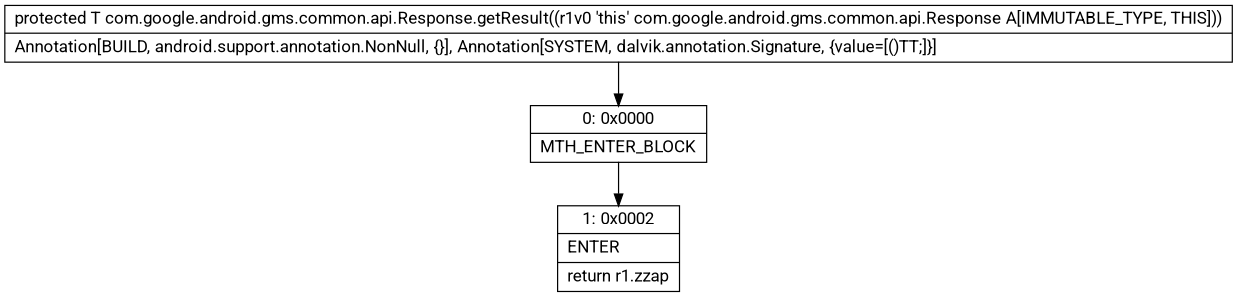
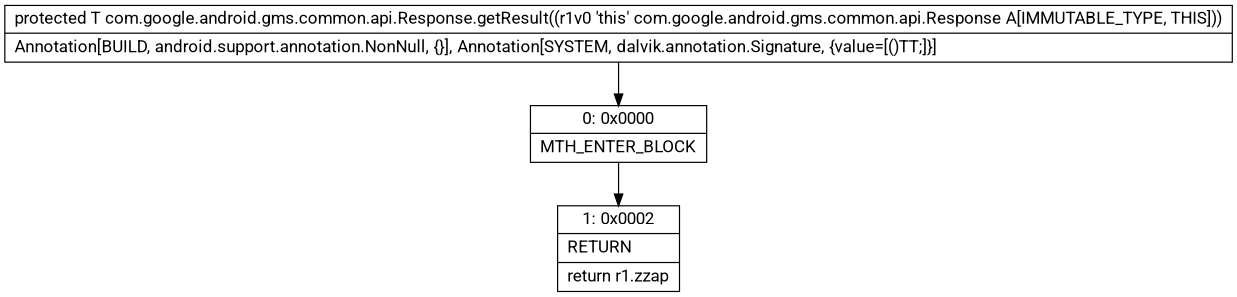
node "1: 0x0002": text "ENTER" -> "RETURN"
